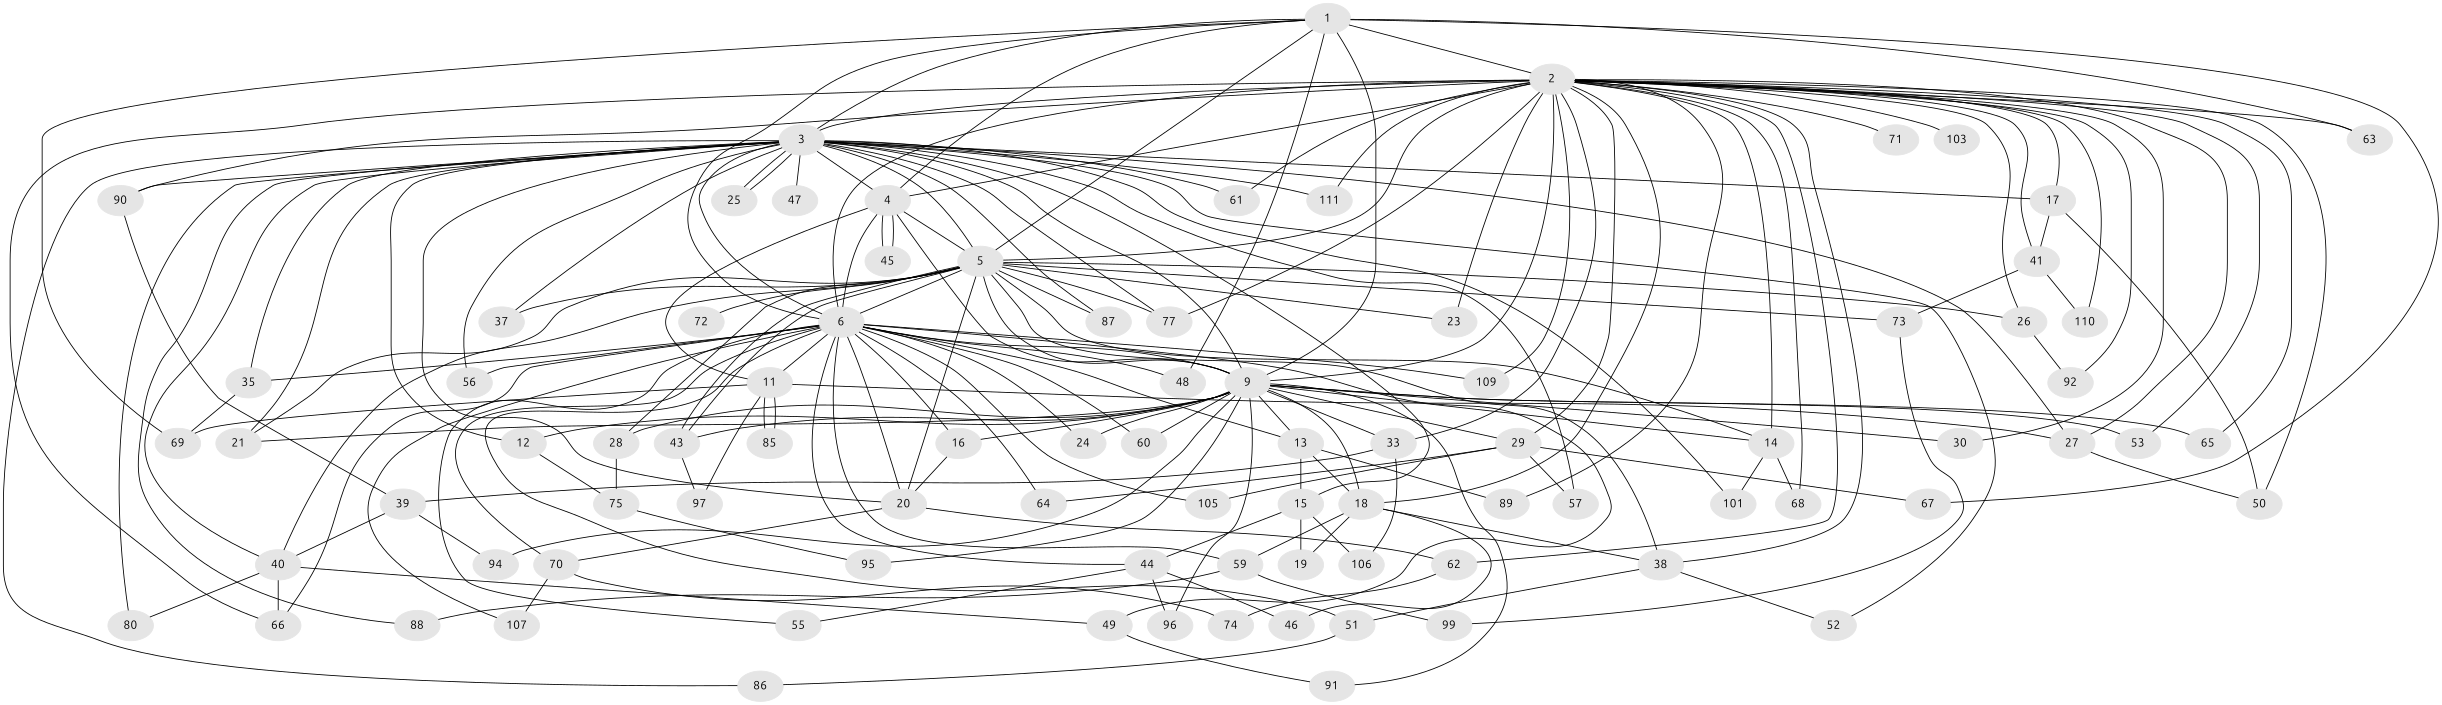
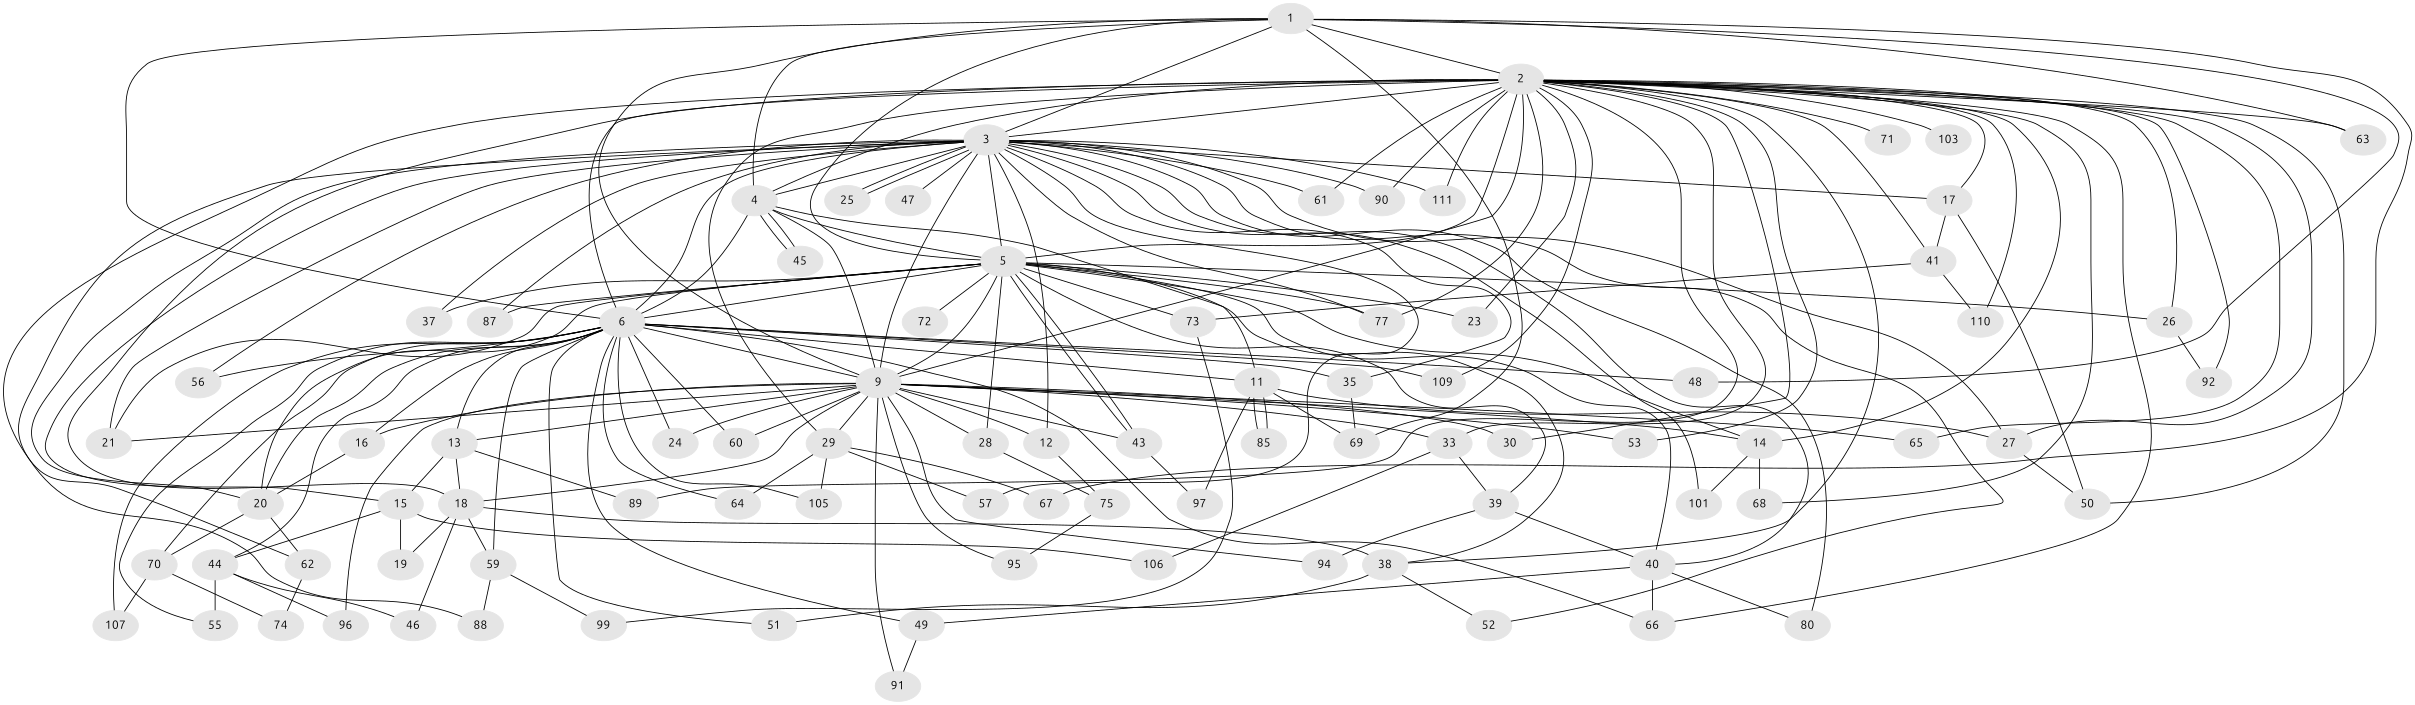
edge "90" -- "39": now "5" -- "39"
node "86": removed
